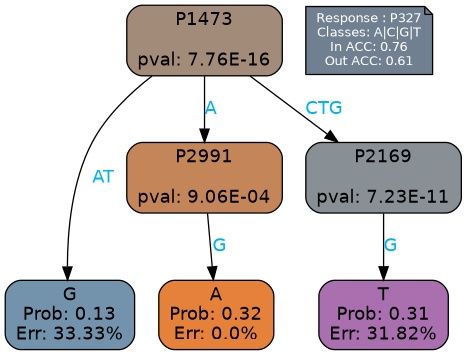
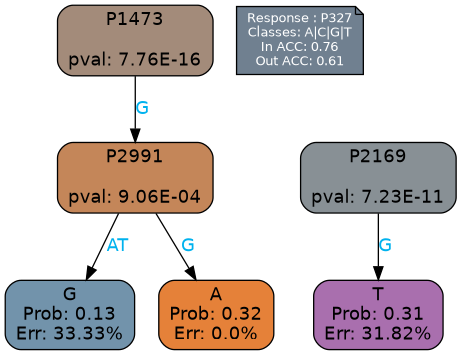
edge "P1473 pval: 7.76E-16" -> "P2169 pval: 7.23E-11": removed, label "CTG"
edge "P1473 pval: 7.76E-16" -> "P2991 pval: 9.06E-04": label "A" -> "G"
edge "P1473 pval: 7.76E-16" -> "G Prob: 0.13 Err: 33.33%": now "P2991 pval: 9.06E-04" -> "G Prob: 0.13 Err: 33.33%"
